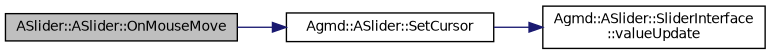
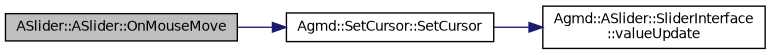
node "Agmd::ASlider::SetCursor": label "Agmd::ASlider::SetCursor" -> "Agmd::SetCursor::SetCursor"
